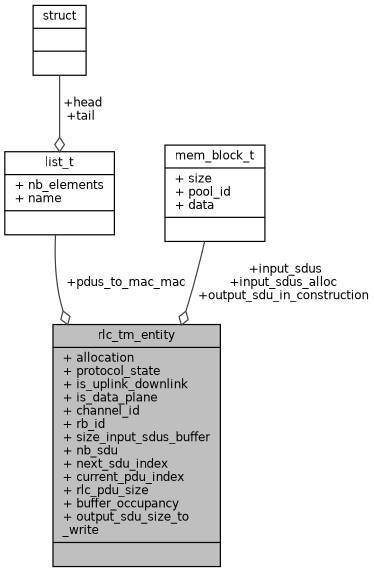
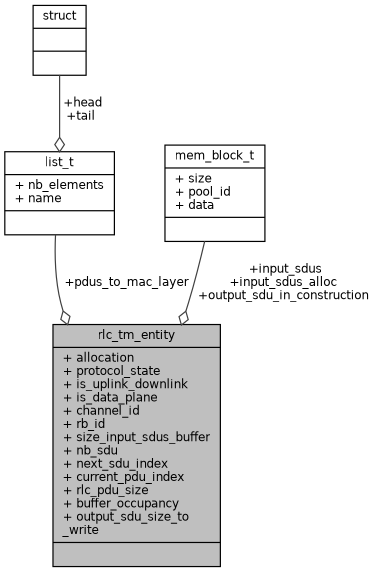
edge "list_t" -> "rlc_tm_entity": label " +pdus_to_mac_mac" -> " +pdus_to_mac_layer"
